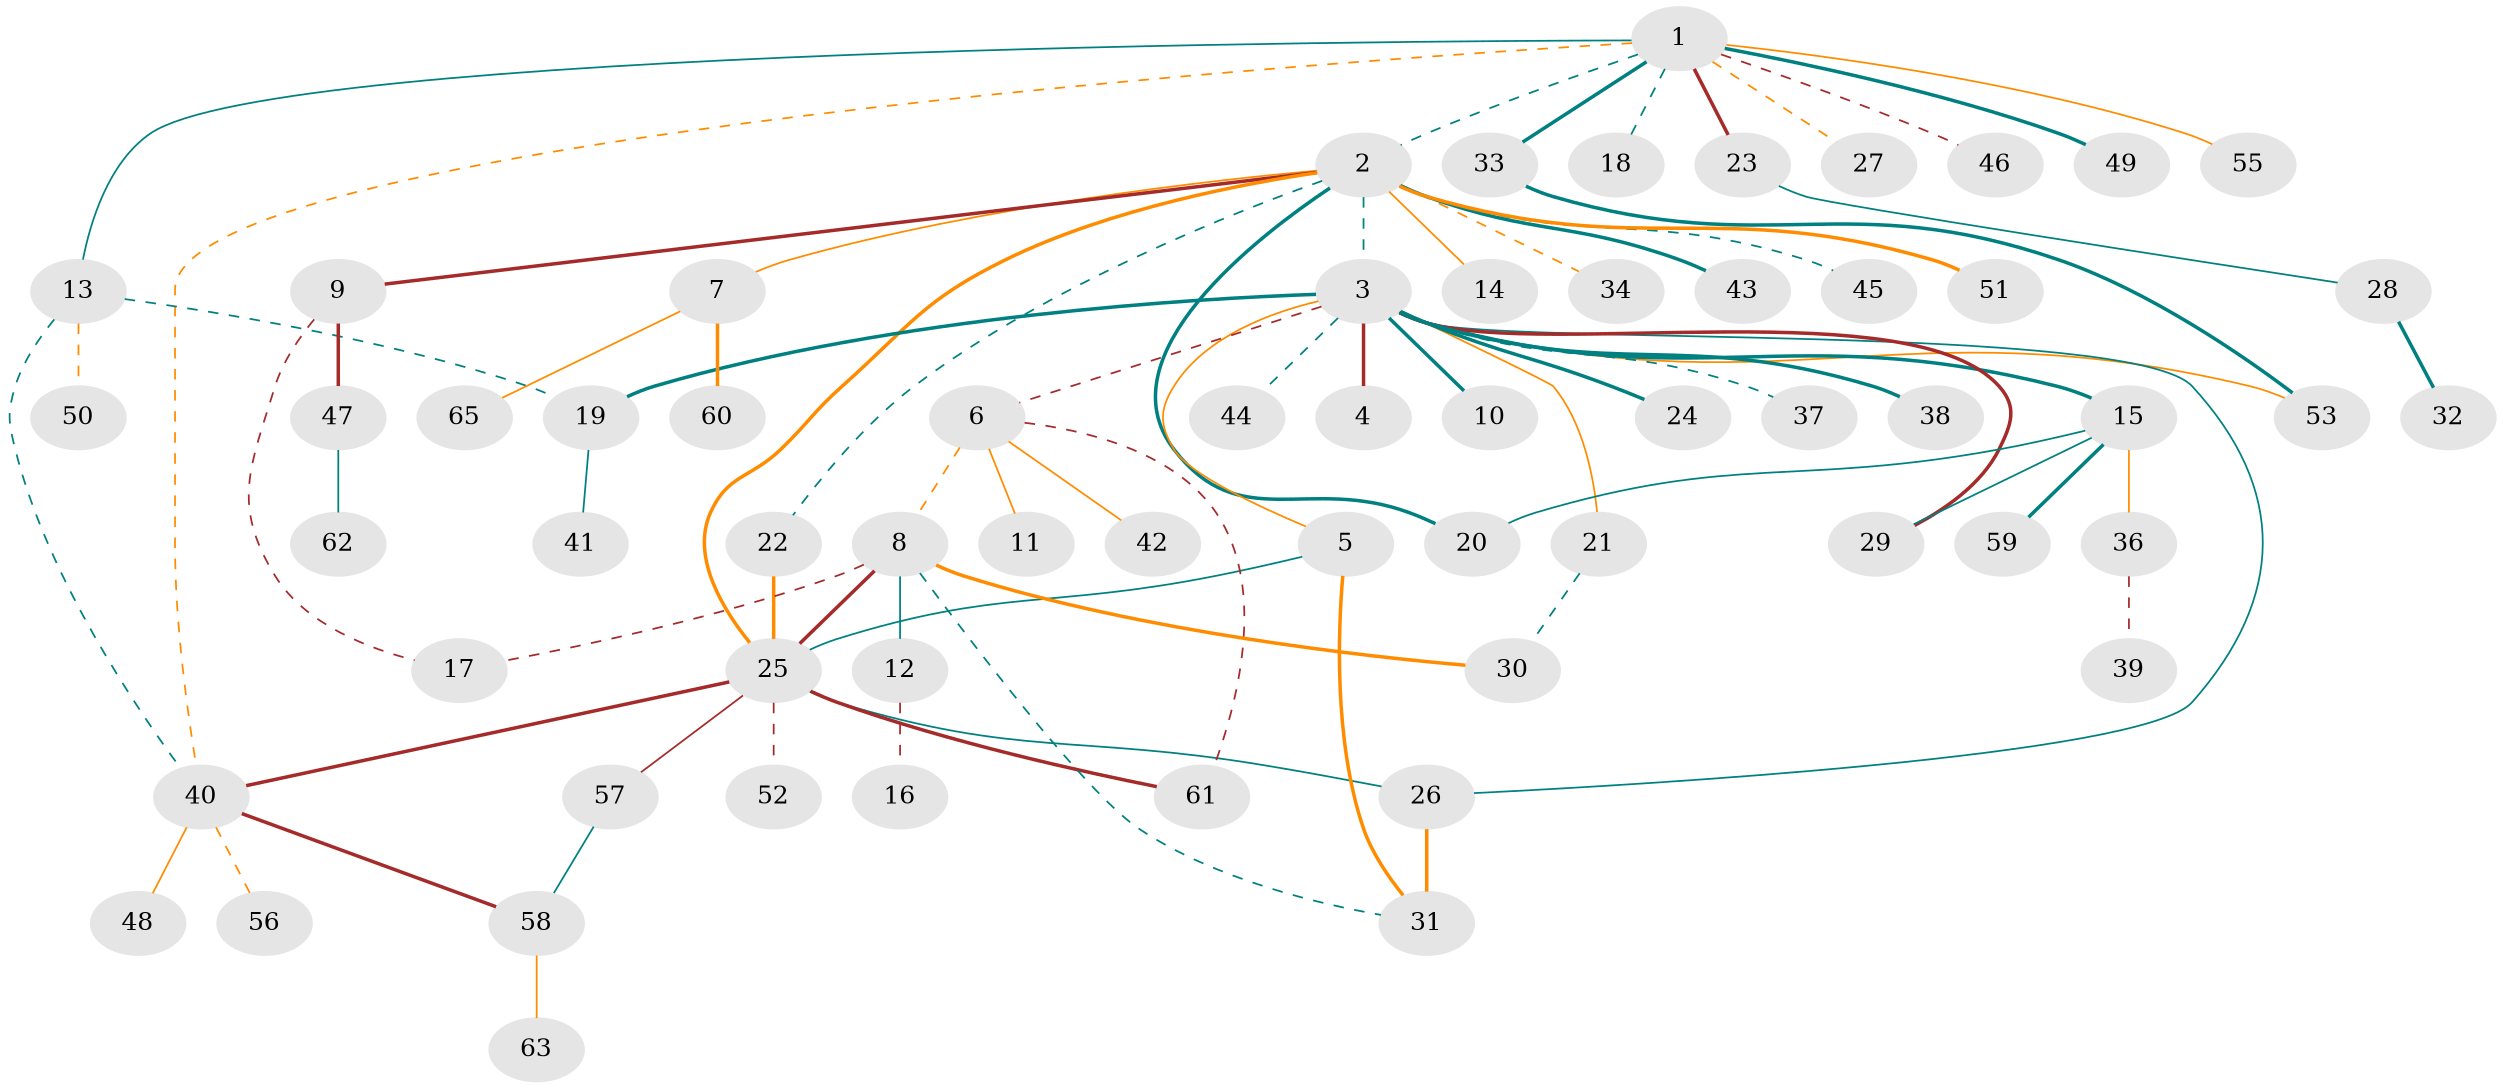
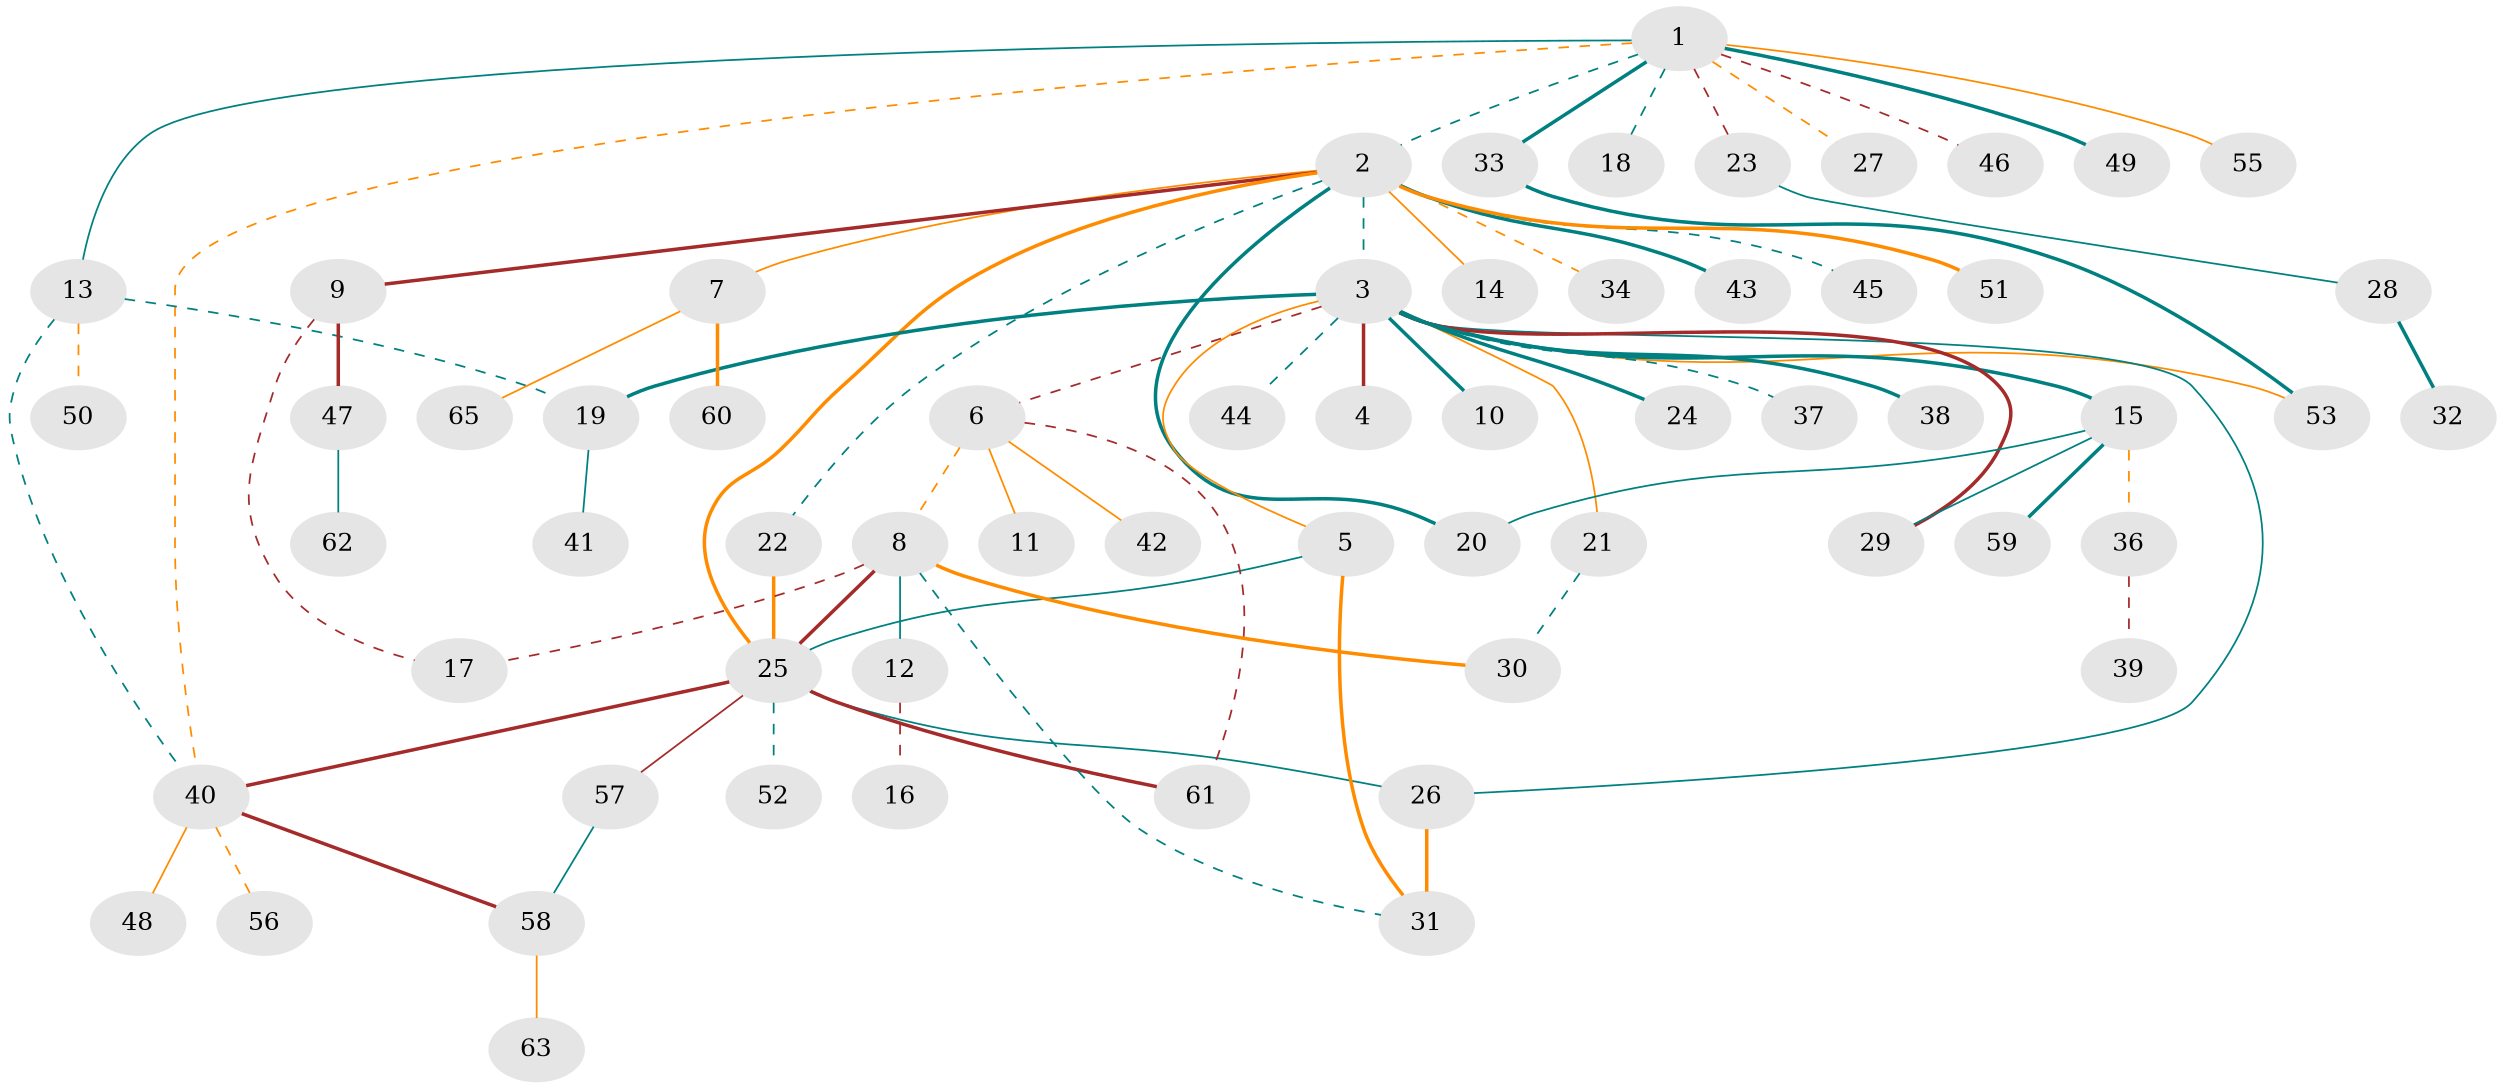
edge "1" -- "23": style bold -> dashed
edge "15" -- "36": style solid -> dashed
edge "25" -- "52": color brown -> teal
